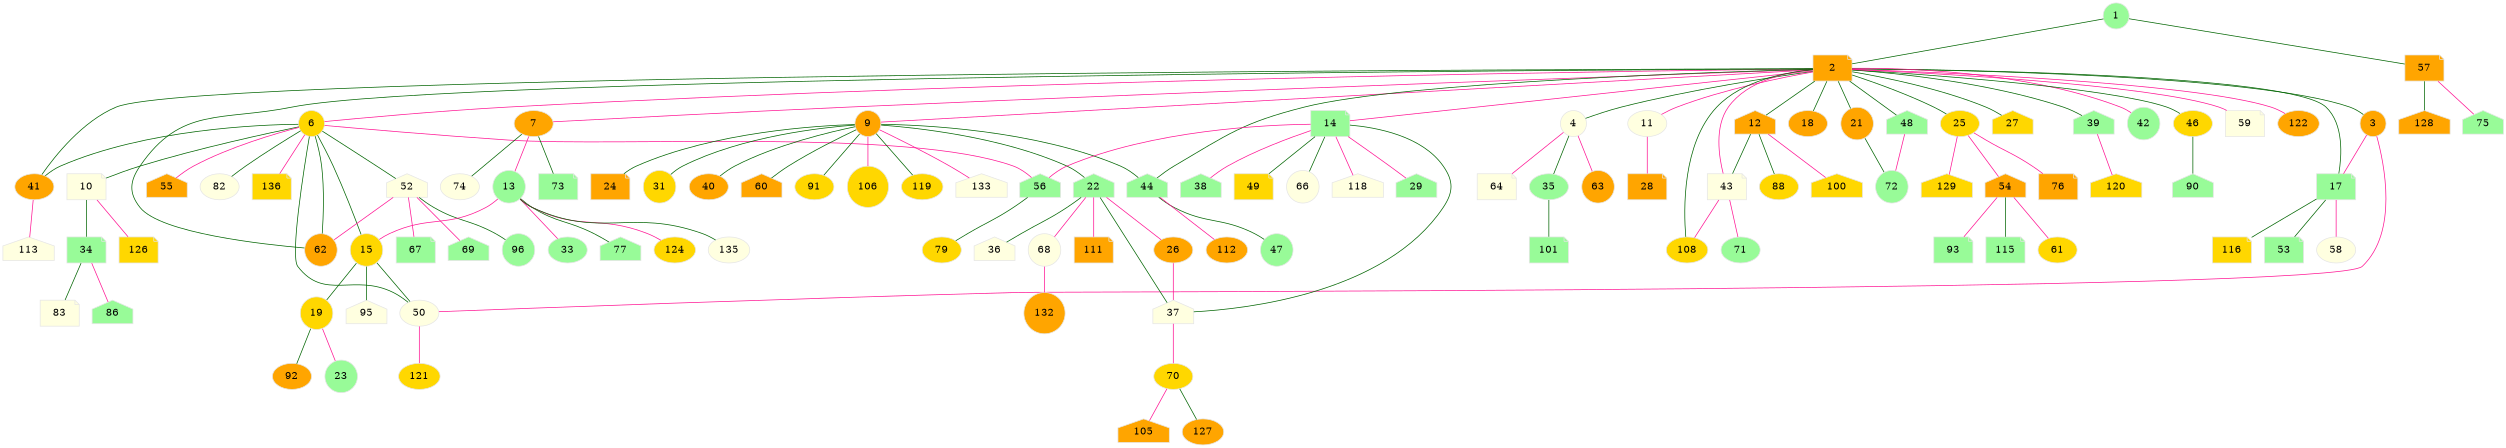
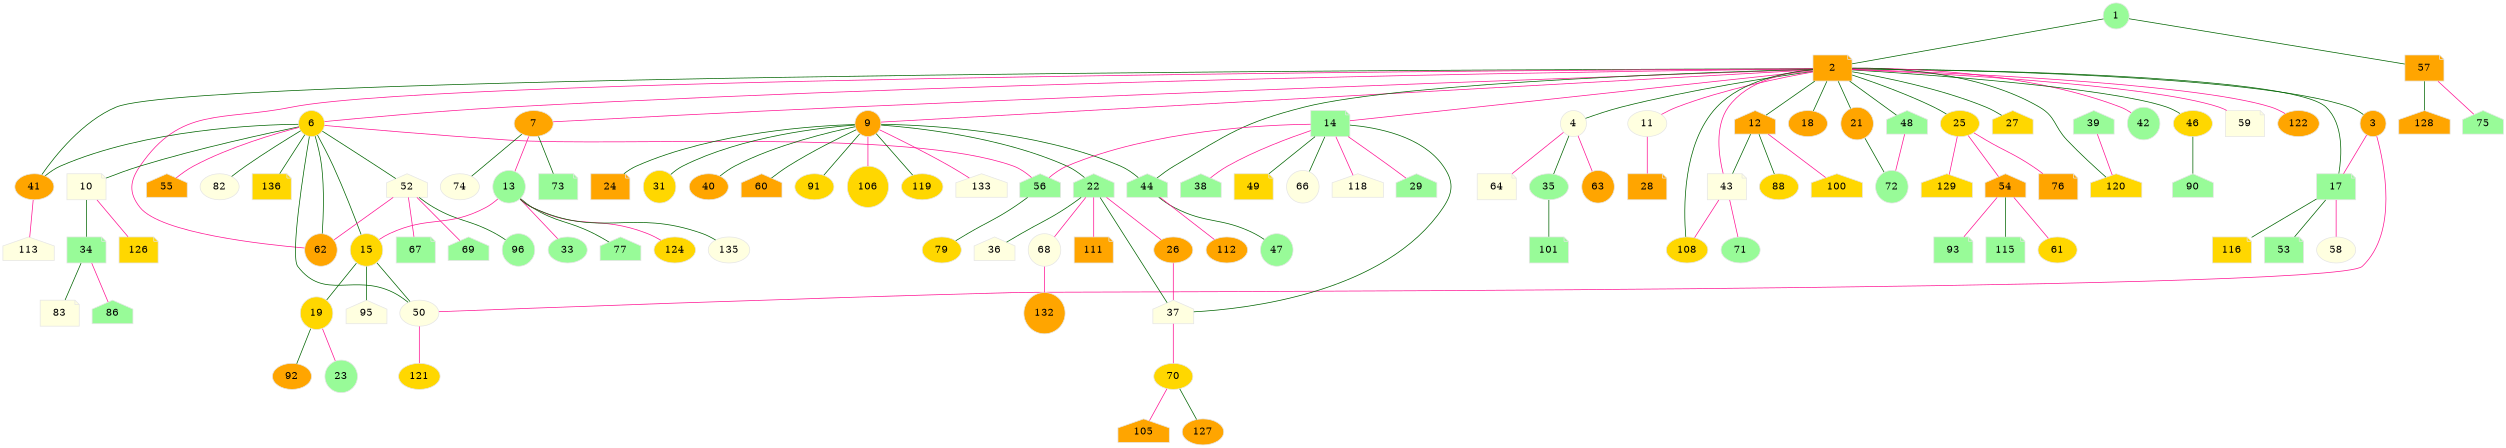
edge "2" -- "62": color darkgreen -> deeppink
edge "2" -- "39": now "2" -- "120"
edge "6" -- "136": color deeppink -> darkgreen
